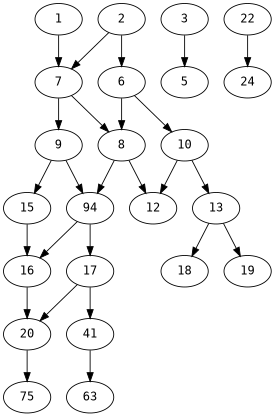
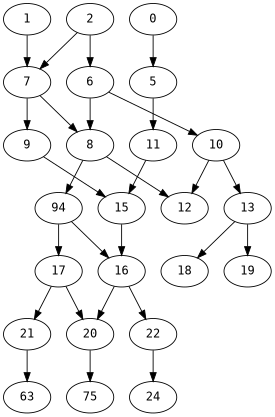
node "3": label "3" -> "0"
node "11": added
edge "9" -> "94": removed
edge "16" -> "22": added
node "41": label "41" -> "21"
